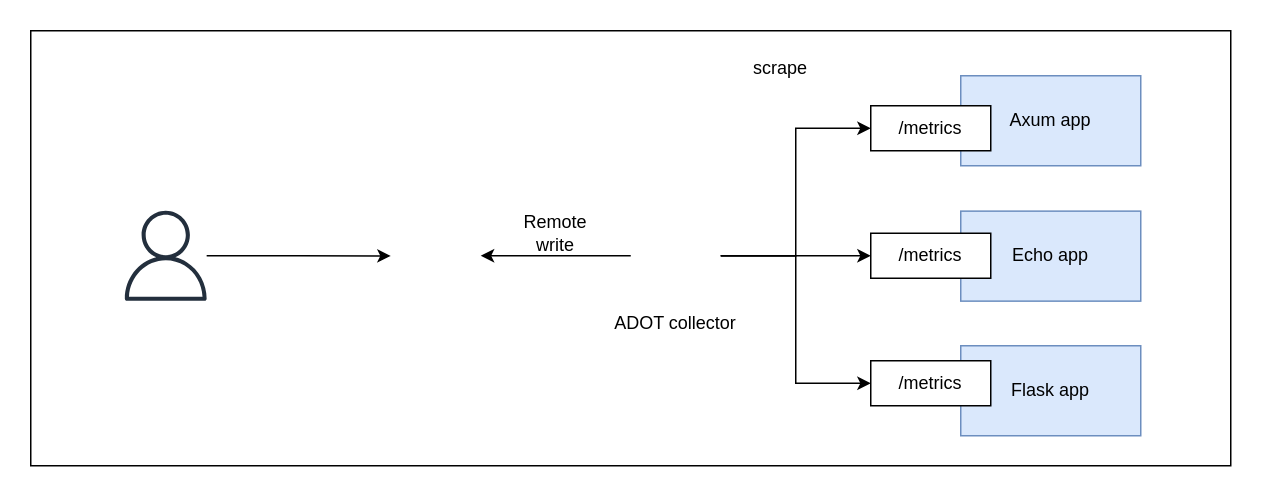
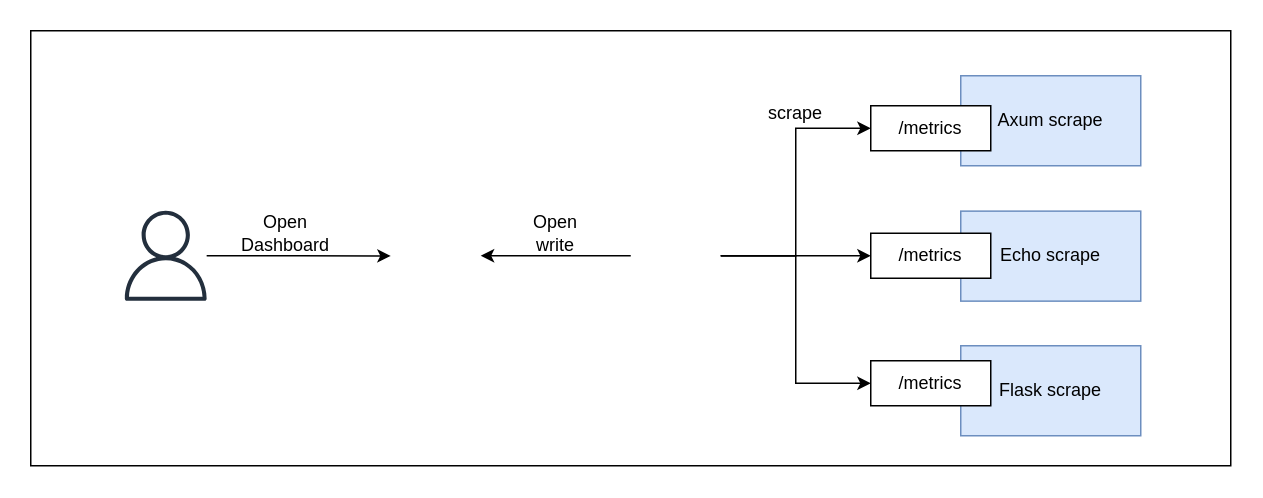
node "scrape": moved (781, 68) -> (796, 113)
node "Axum app": label "Axum app" -> "Axum scrape"
node "Open Dashboard": added
node "Remote write": label "Remote write" -> "Open write"
node "Echo app": label "Echo app" -> "Echo scrape"
node "ADOT collector": removed
node "Flask app": label "Flask app" -> "Flask scrape"
